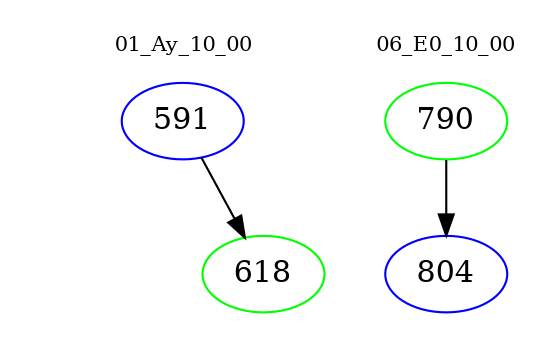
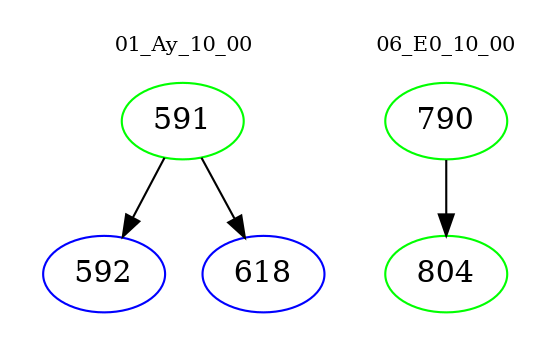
node "591": color blue -> green
node "592": added
node "618": color green -> blue
node "804": color blue -> green
